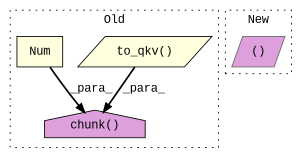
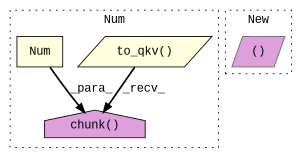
cluster "Old": label "Old" -> "Num"
edge "to_qkv()" -> "chunk()": label "_para_" -> "_recv_"
